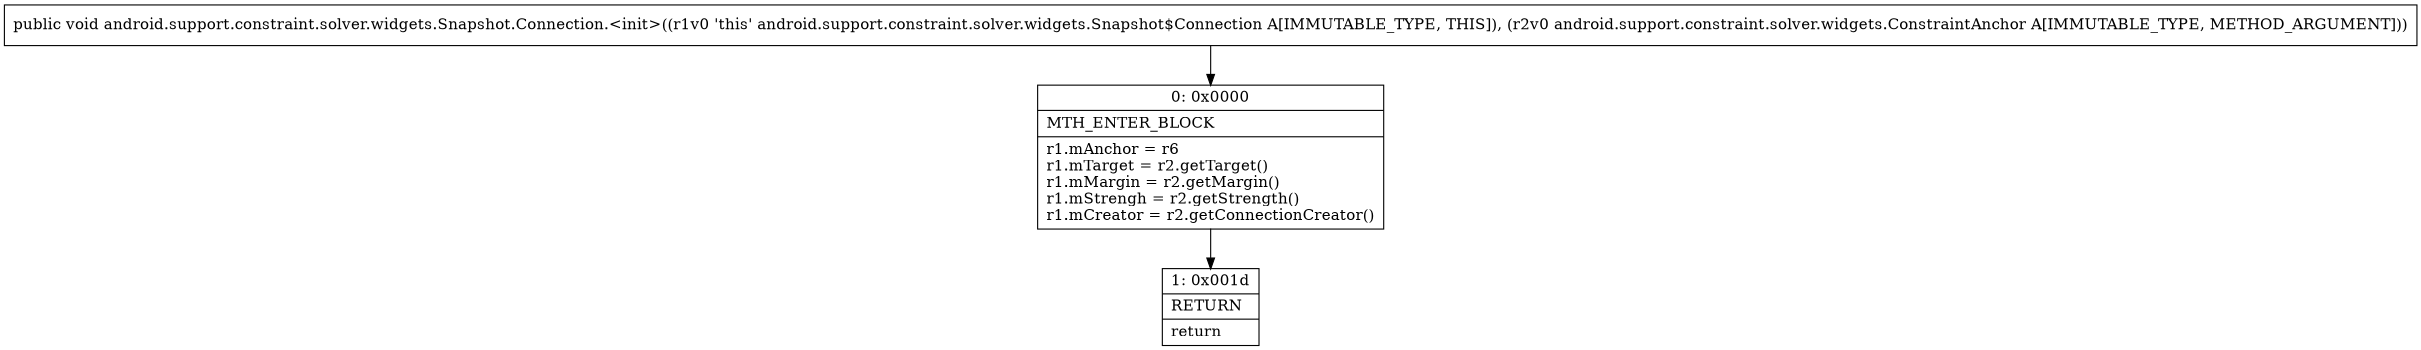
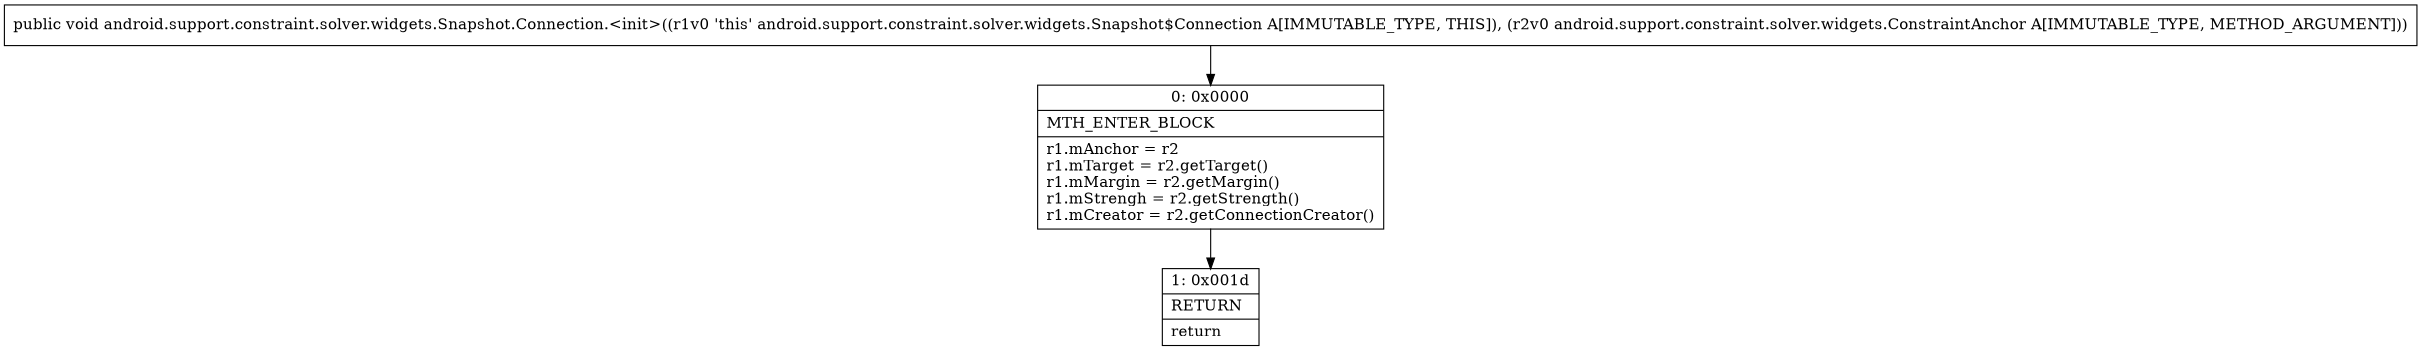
node "0: 0x0000": text "r1.mAnchor = r6" -> "r1.mAnchor = r2"
